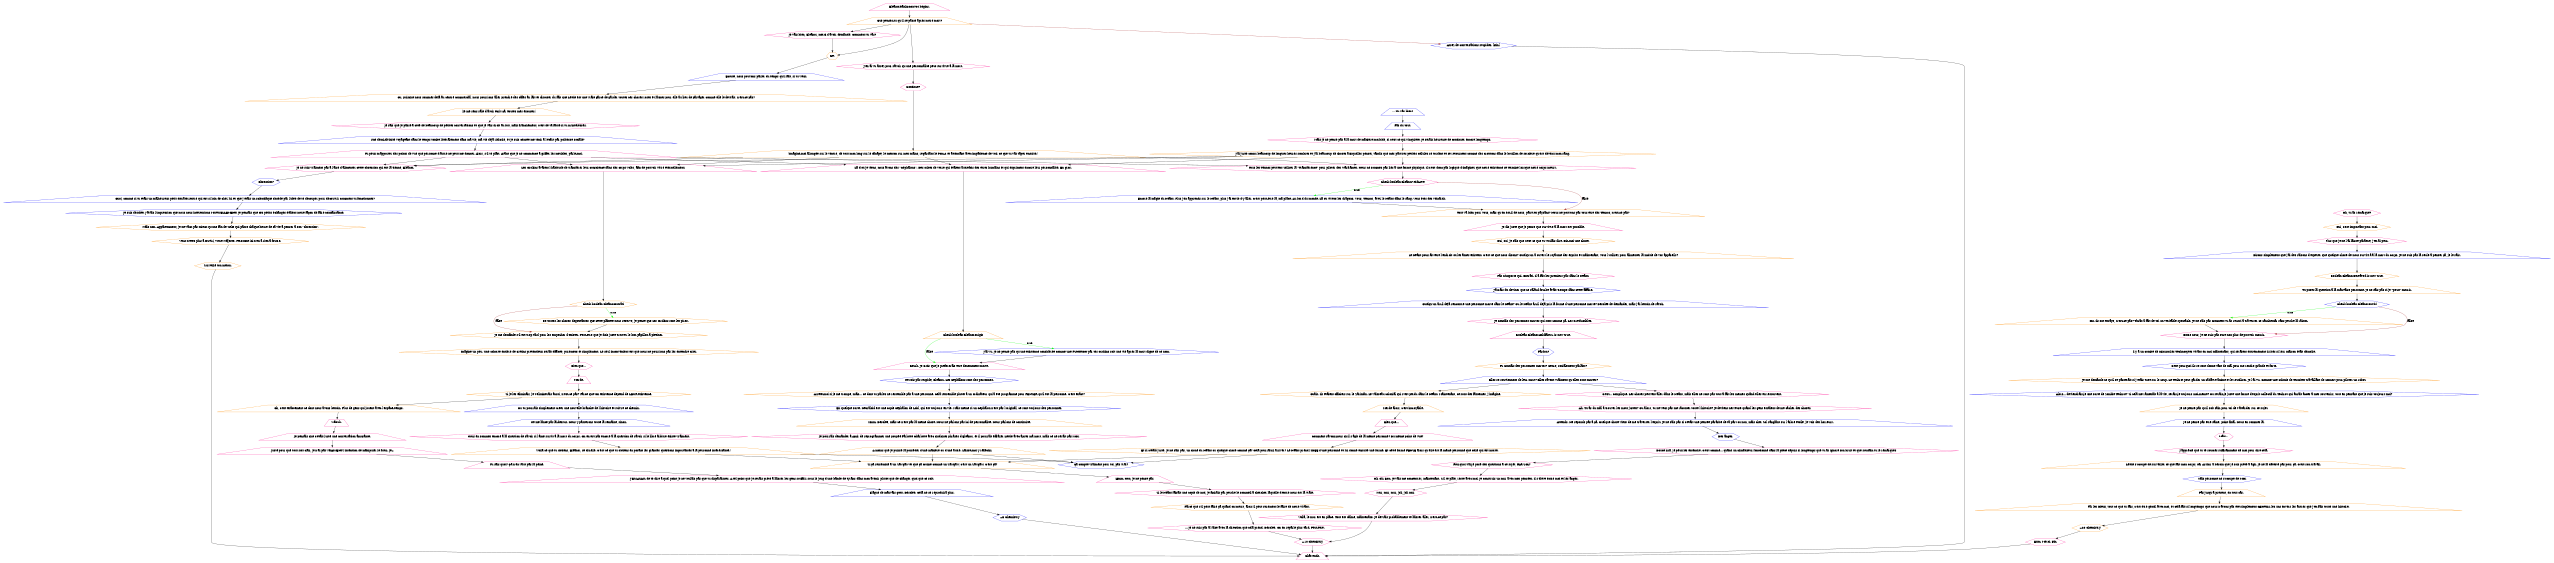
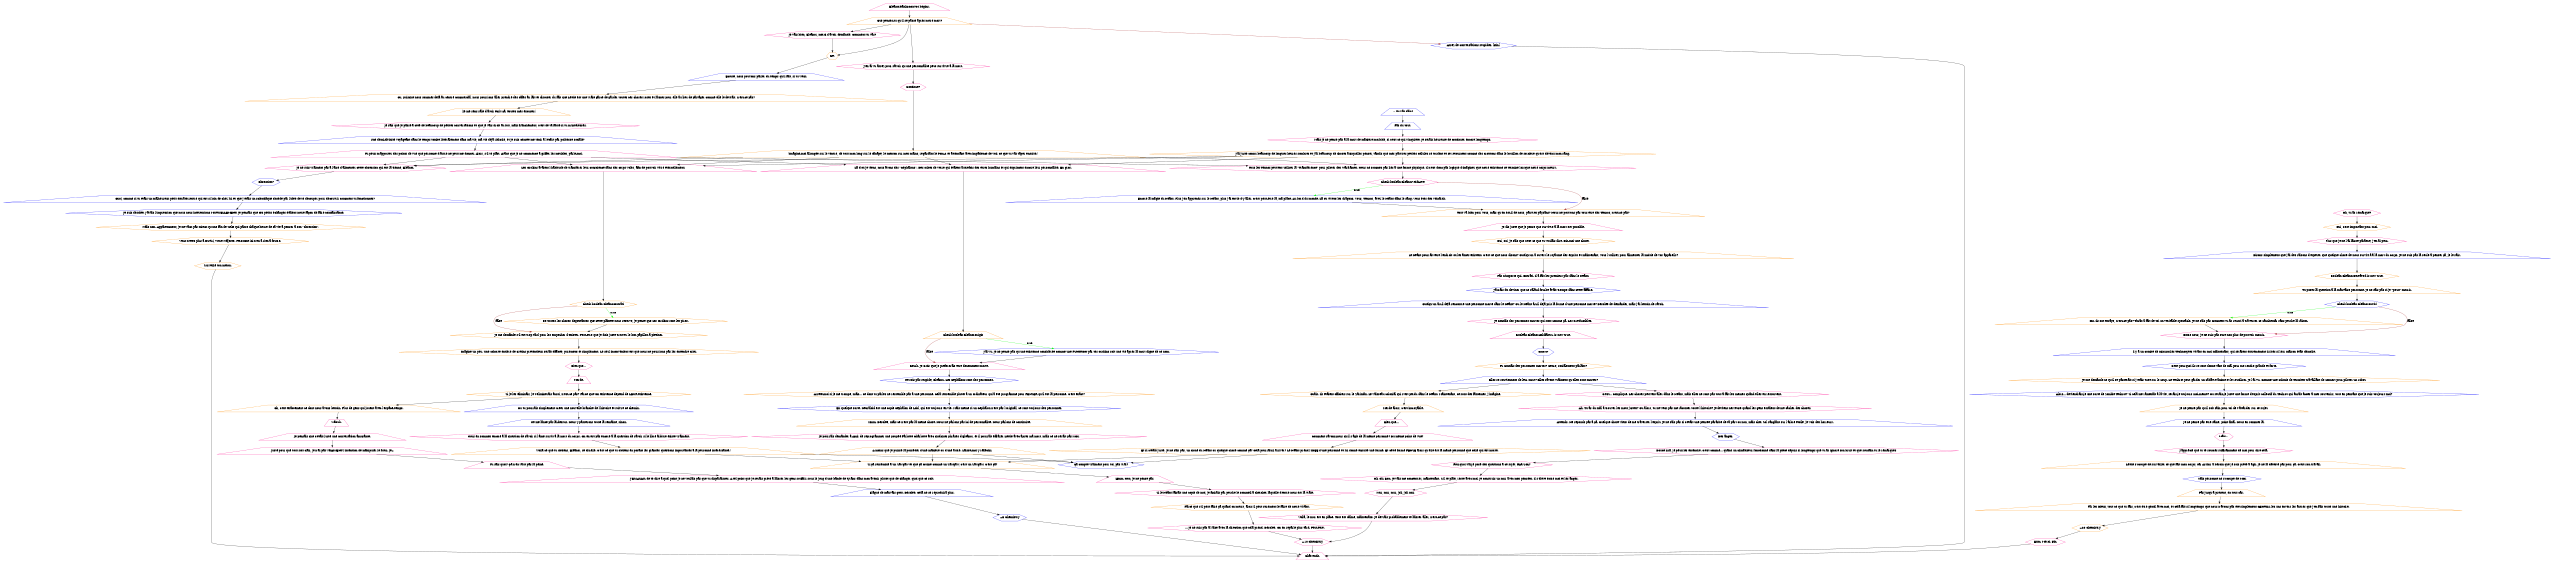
node "... Tu vas bien?": label "... Tu vas bien?" -> "... Tu vas sain?"
edge "Check boolean EleanorOrigin" -> "Beurk. Je crois que je préférerais être décemment morte.": color green -> brown
node "Pardon?": label "Pardon?" -> "Convo?"
